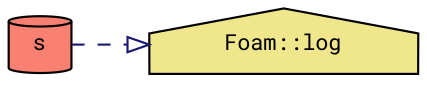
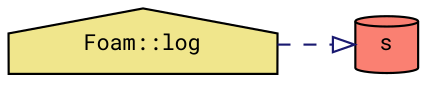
edge "s" -> "Foam::log": reversed
